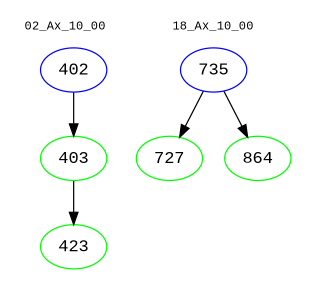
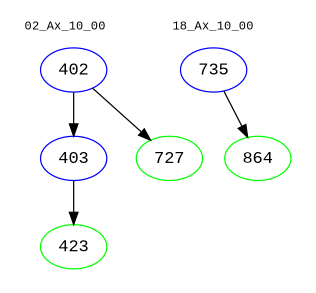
edge "735" -> "727": now "402" -> "727"
node "403": color green -> blue
